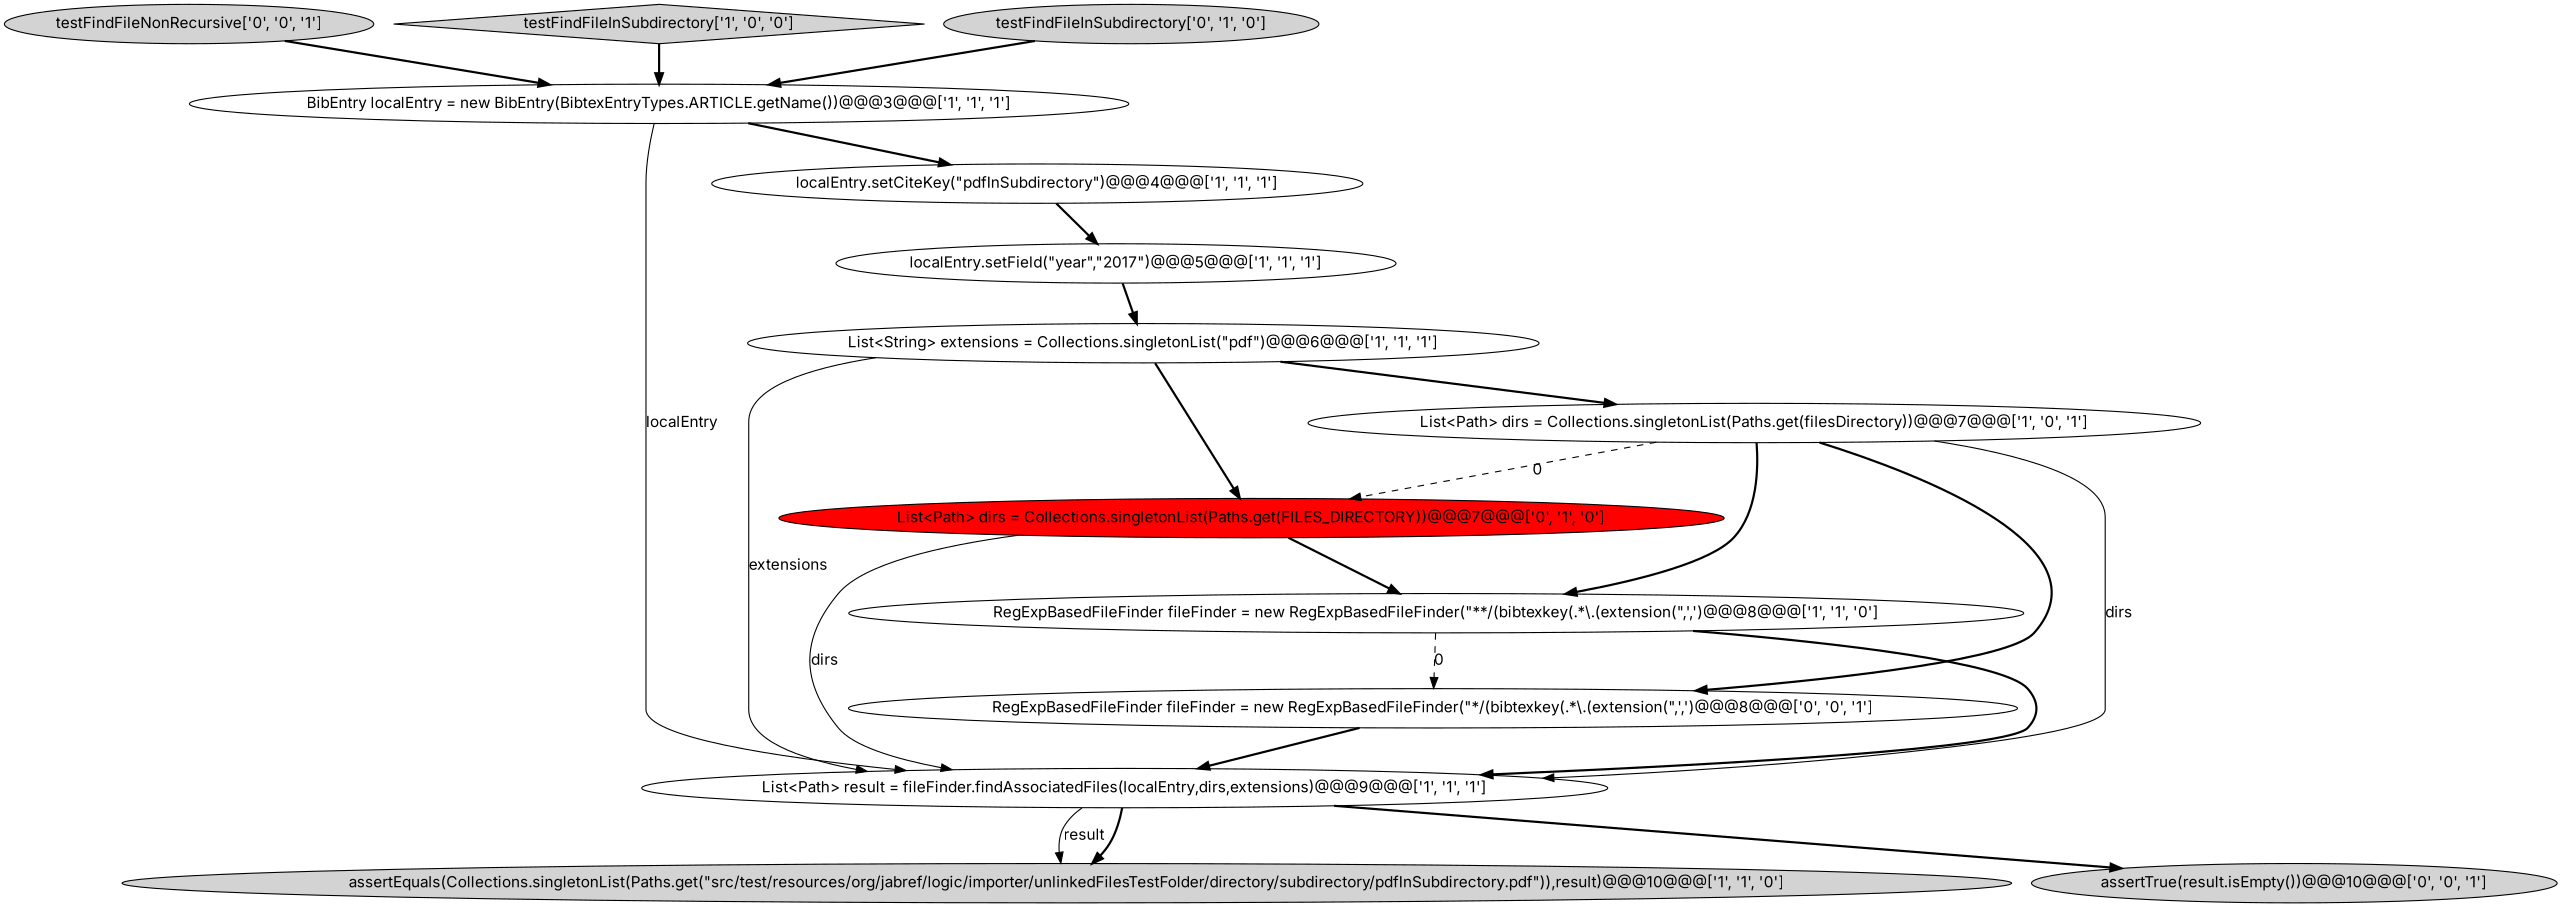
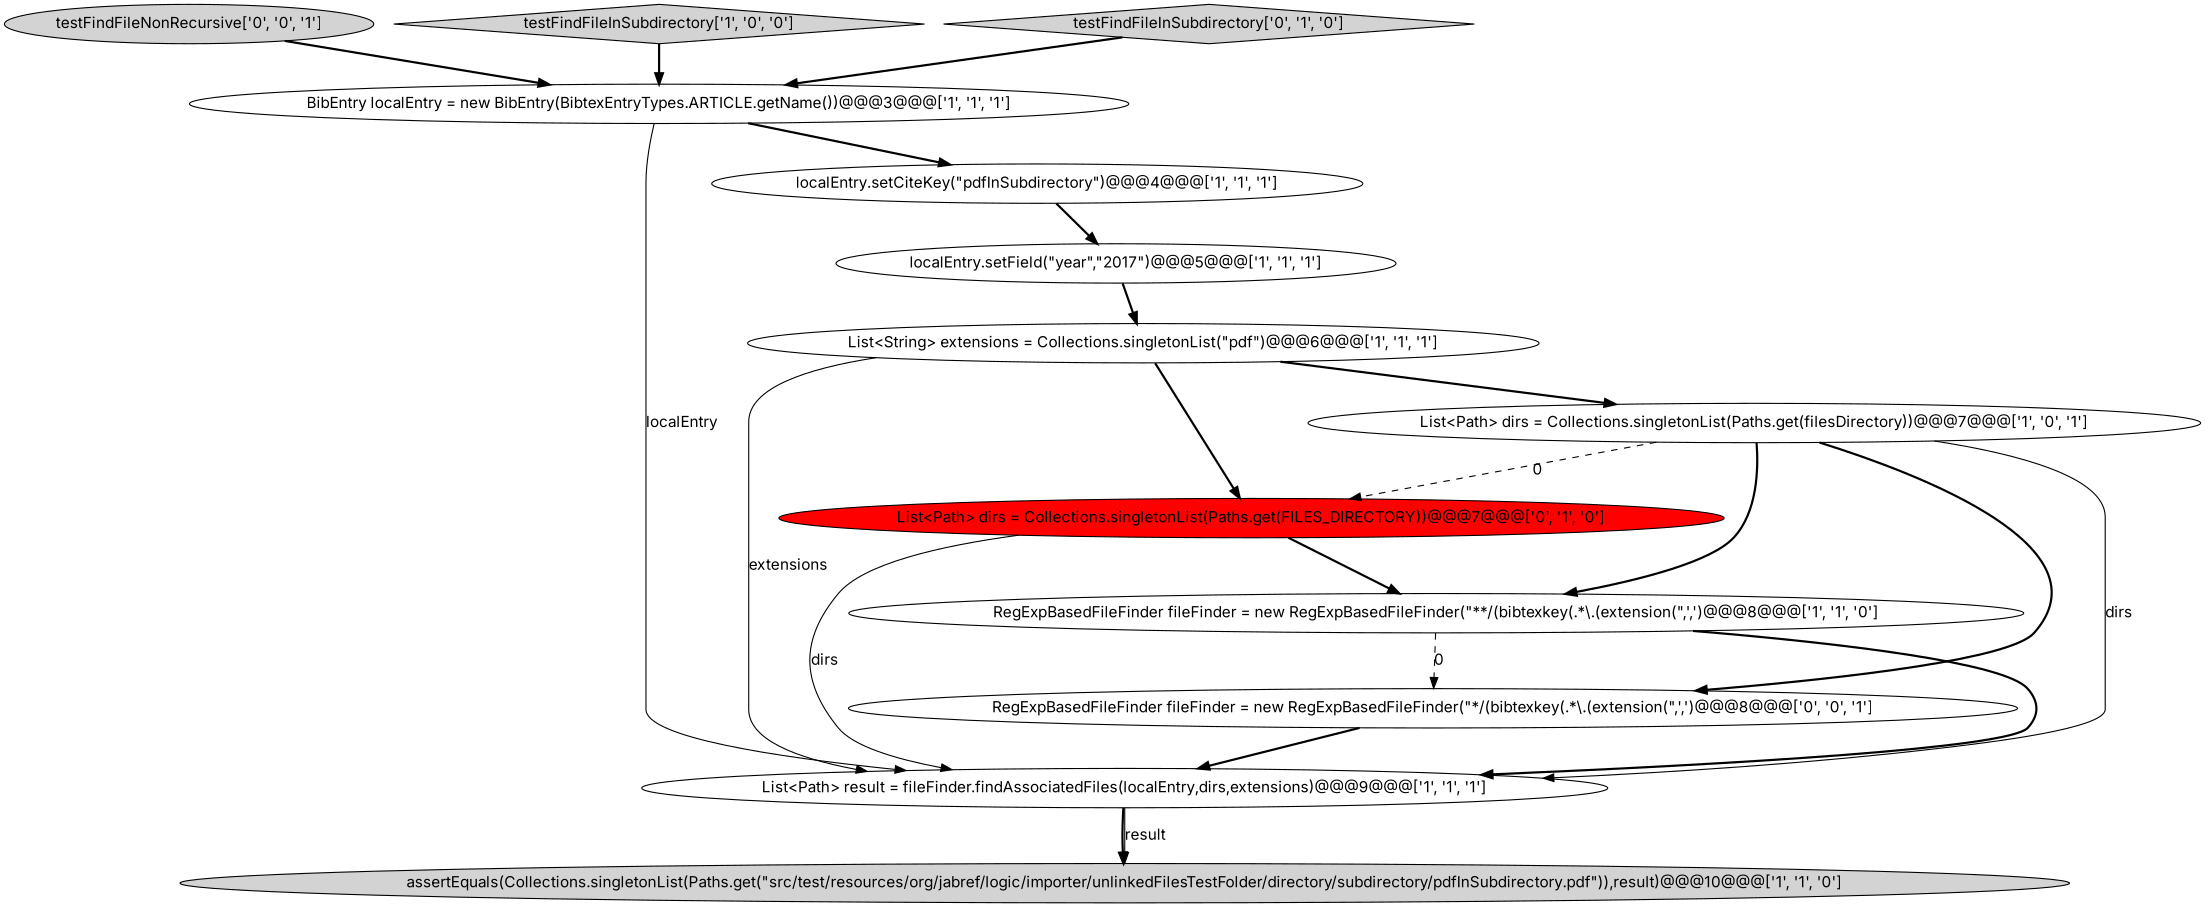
node "testFindFileInSubdirectory['0', '1', '0']": shape ellipse -> diamond
node "assertTrue(result.isEmpty())@@@10@@@['0', '0', '1']": removed
